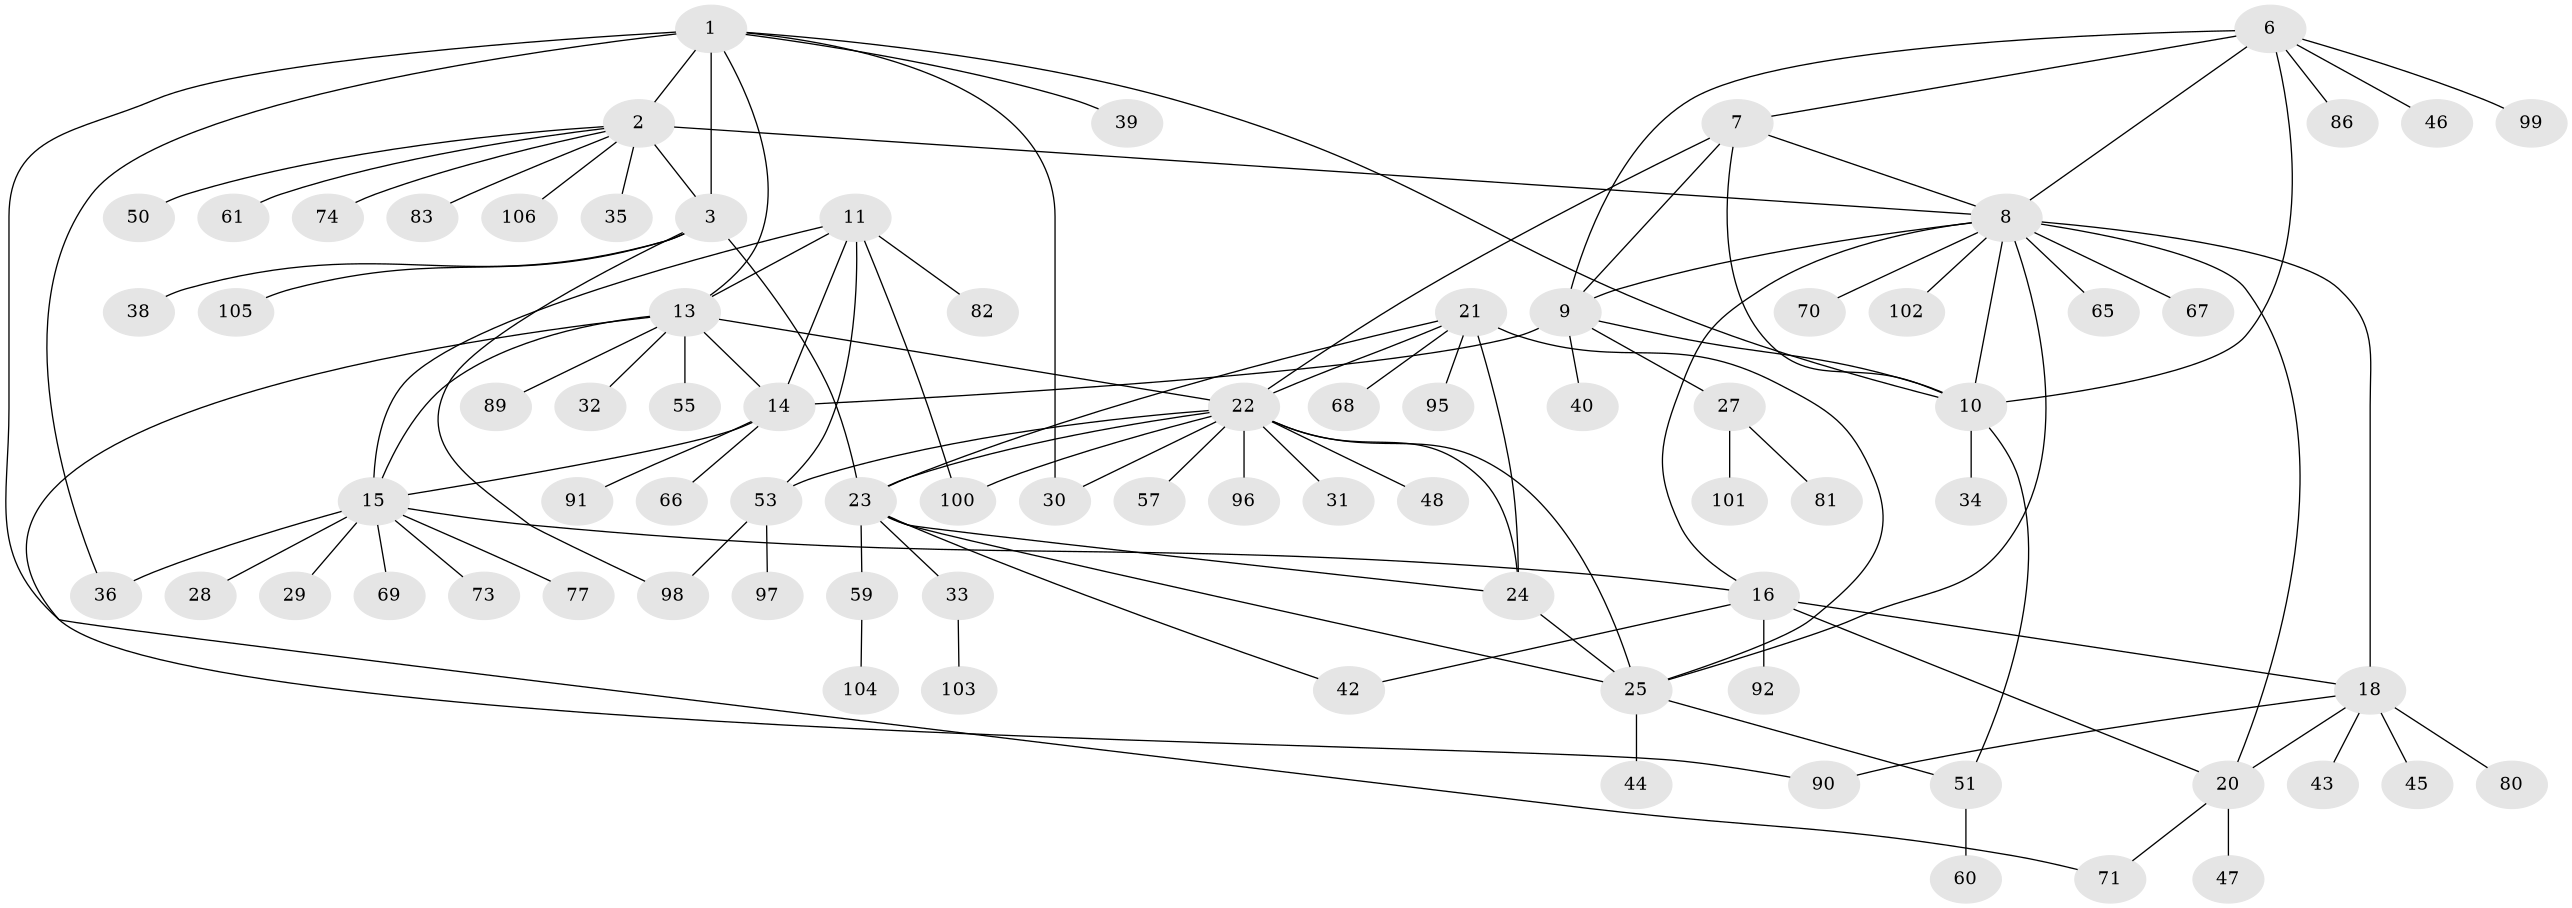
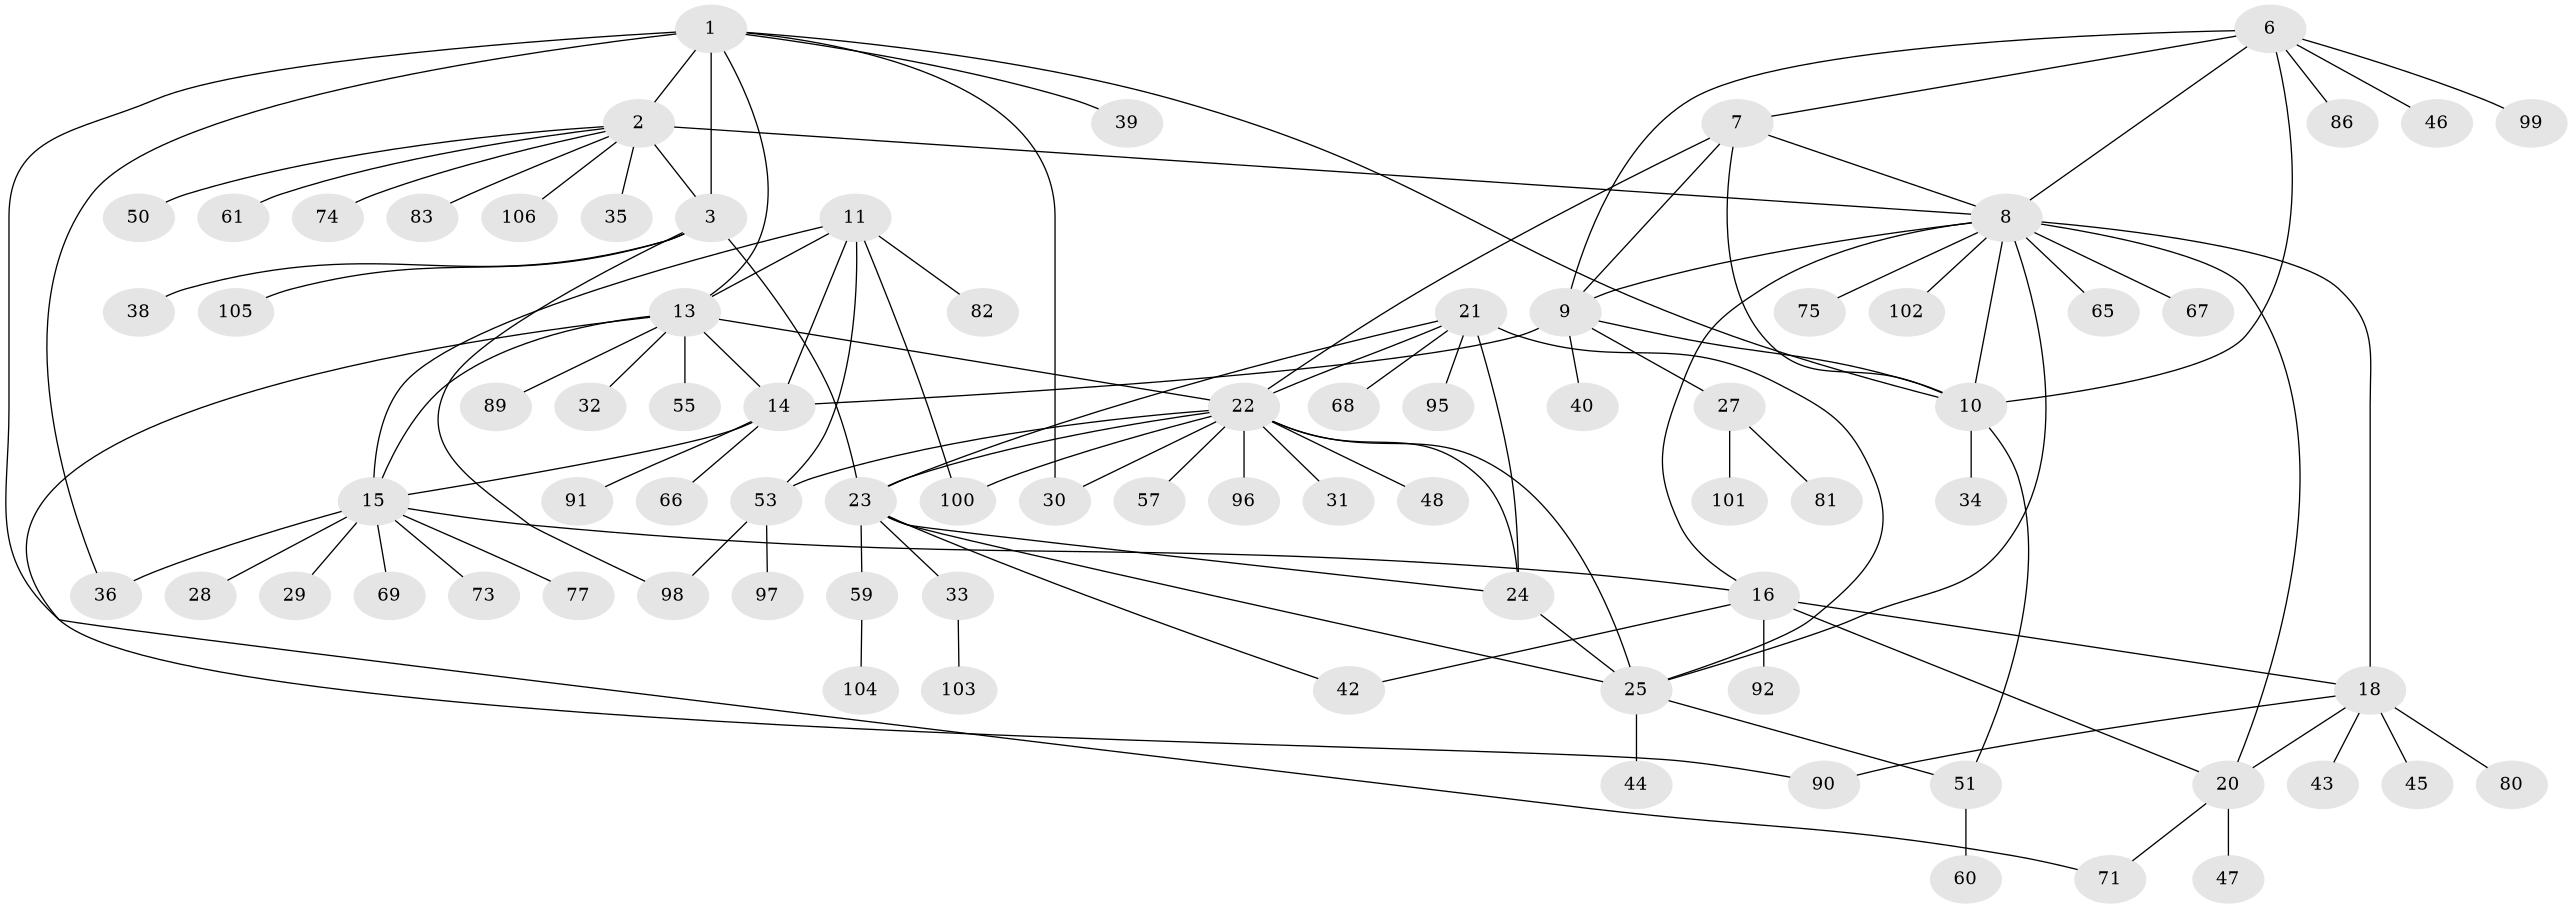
node "70": label "70" -> "75"
